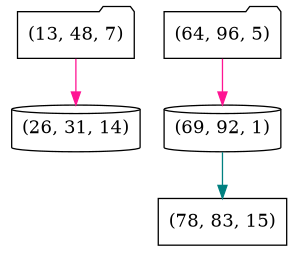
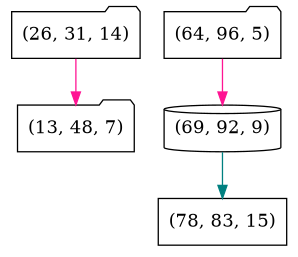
edge "(13, 48, 7)" -> "(26, 31, 14)": reversed
node "(26, 31, 14)": shape cylinder -> folder
node "(69, 92, 1)": label "(69, 92, 1)" -> "(69, 92, 9)"
